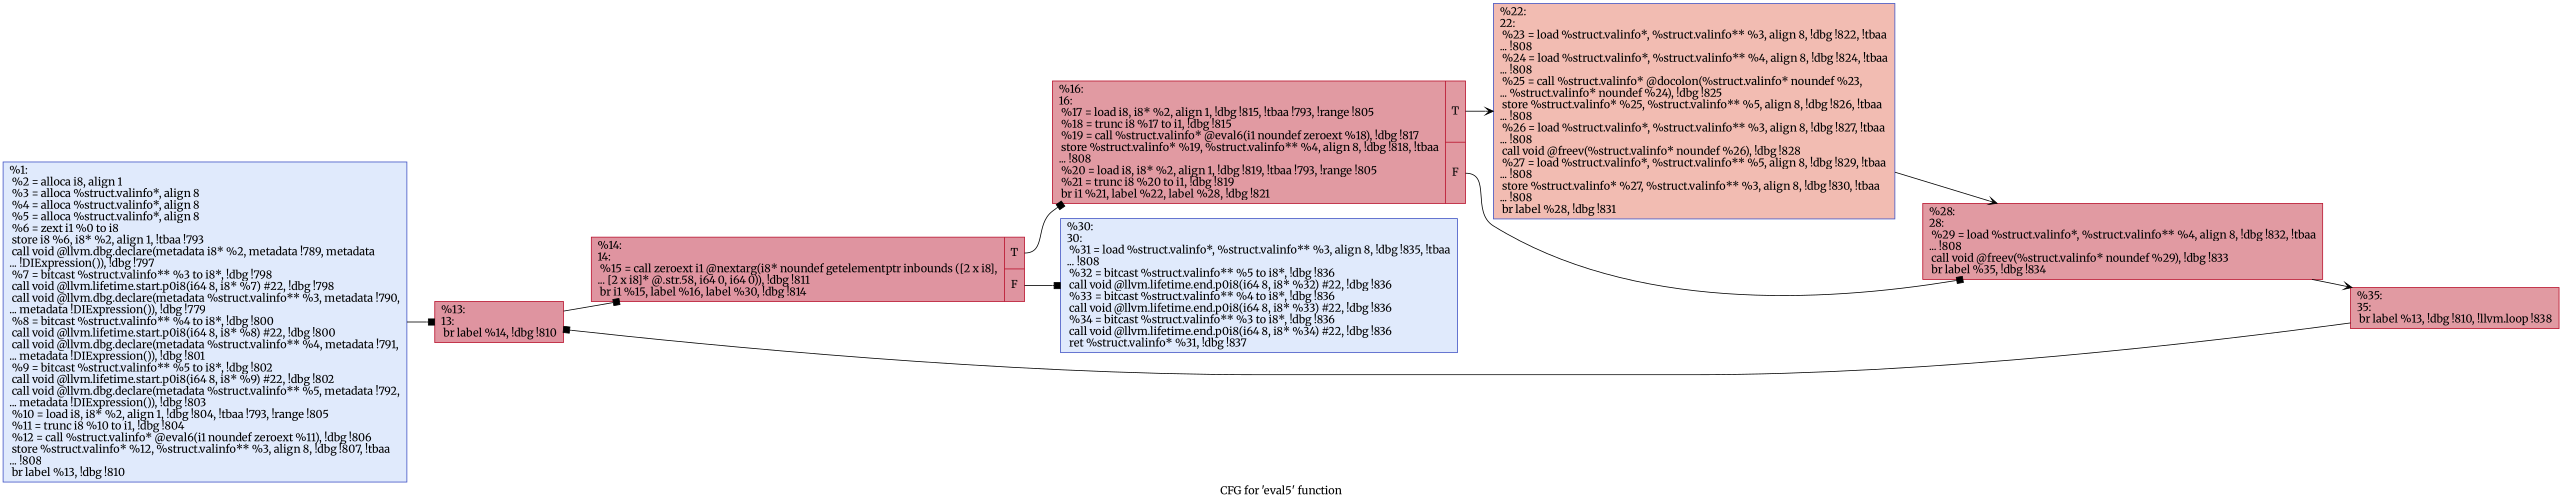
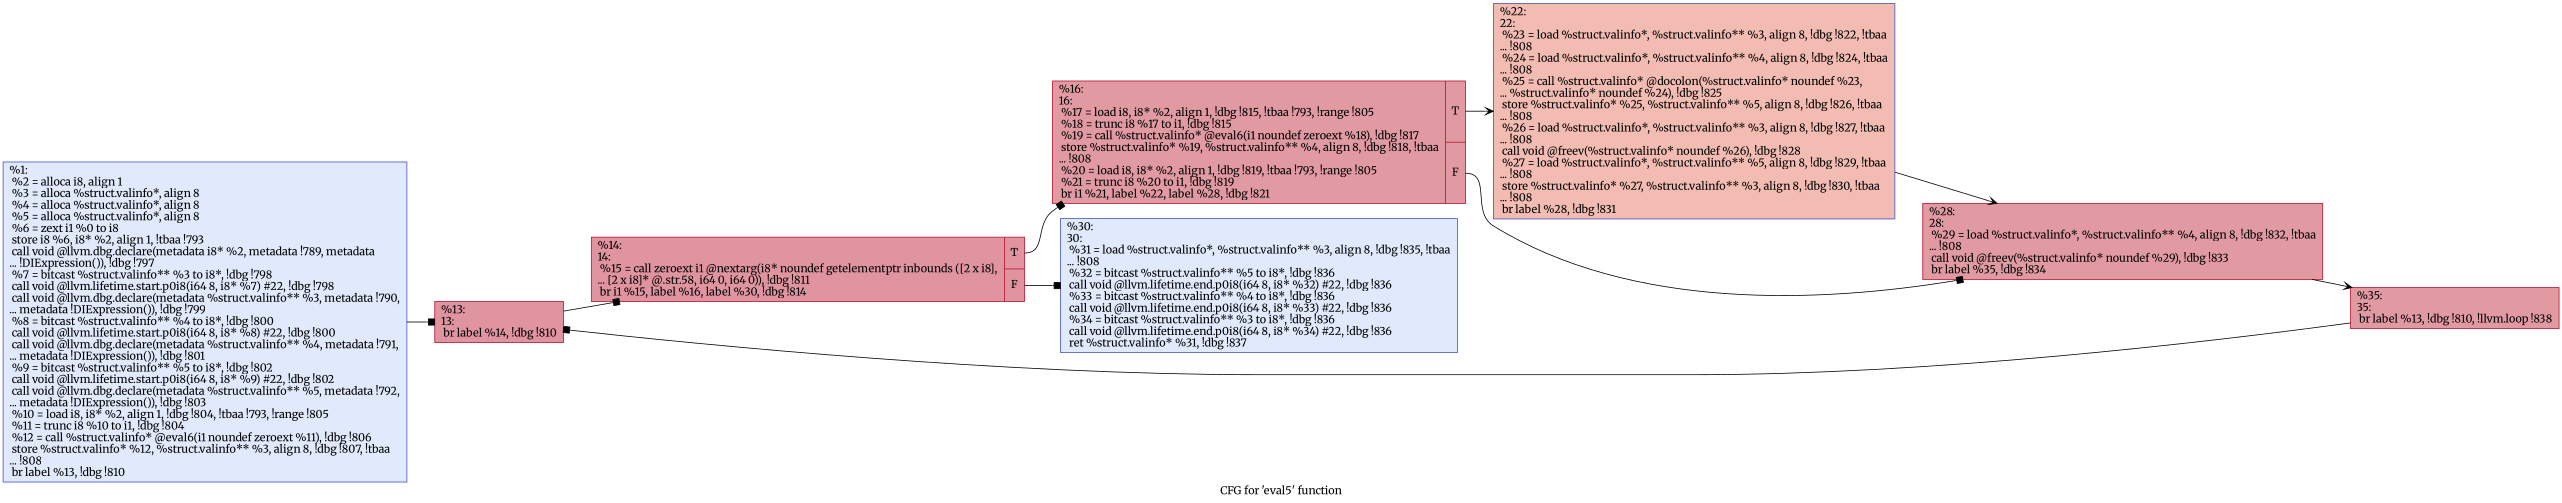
node "%1:": text "... metadata !DIExpression()), !dbg !779" -> "... metadata !DIExpression()), !dbg !799"
